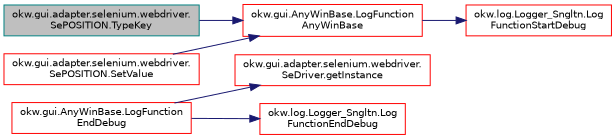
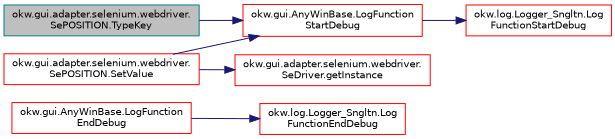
node "okw.gui.AnyWinBase.LogFunction AnyWinBase": label "okw.gui.AnyWinBase.LogFunction AnyWinBase" -> "okw.gui.AnyWinBase.LogFunction StartDebug"
edge "okw.gui.AnyWinBase.LogFunction EndDebug" -> "okw.gui.adapter.selenium.webdriver. SeDriver.getInstance": now "okw.gui.adapter.selenium.webdriver. SePOSITION.SetValue" -> "okw.gui.adapter.selenium.webdriver. SeDriver.getInstance"
